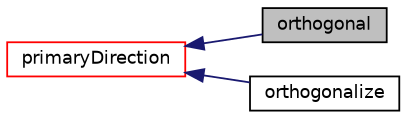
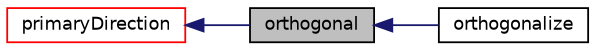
edge "orthogonalize" -> "primaryDirection": now "orthogonalize" -> "orthogonal"
